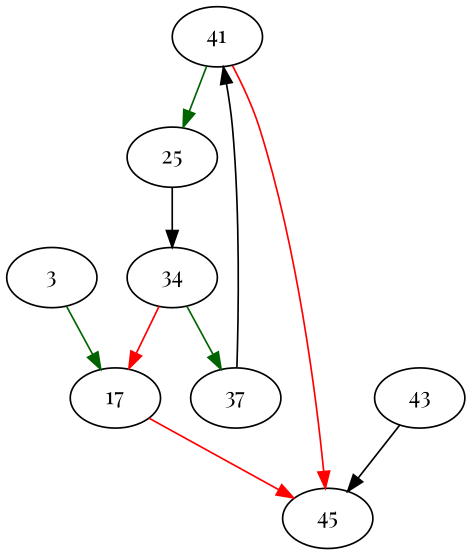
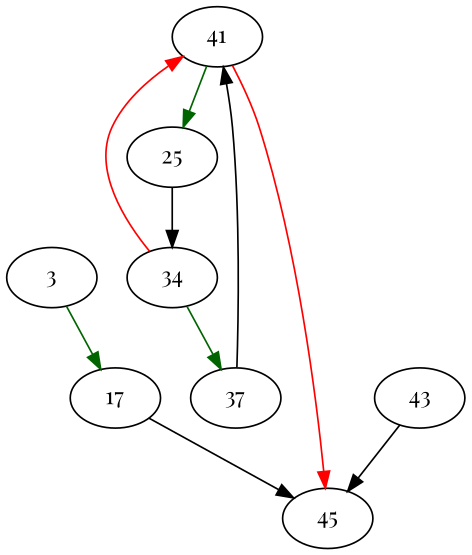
edge "34" -> "17": now "34" -> "41"
edge "17" -> "45": color red -> black
